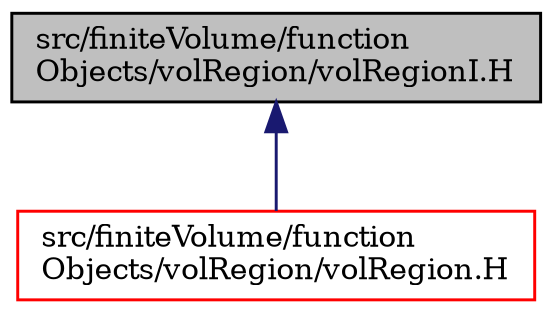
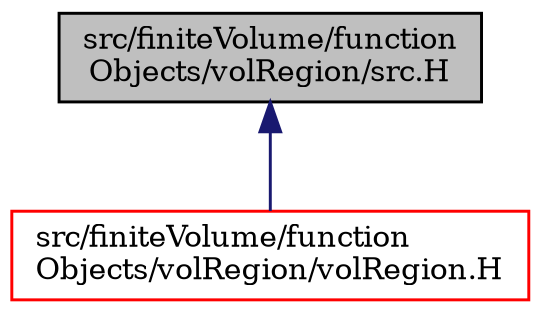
node "src/finiteVolume/function Objects/volRegion/volRegionI.H": label "src/finiteVolume/function Objects/volRegion/volRegionI.H" -> "src/finiteVolume/function Objects/volRegion/src.H"
